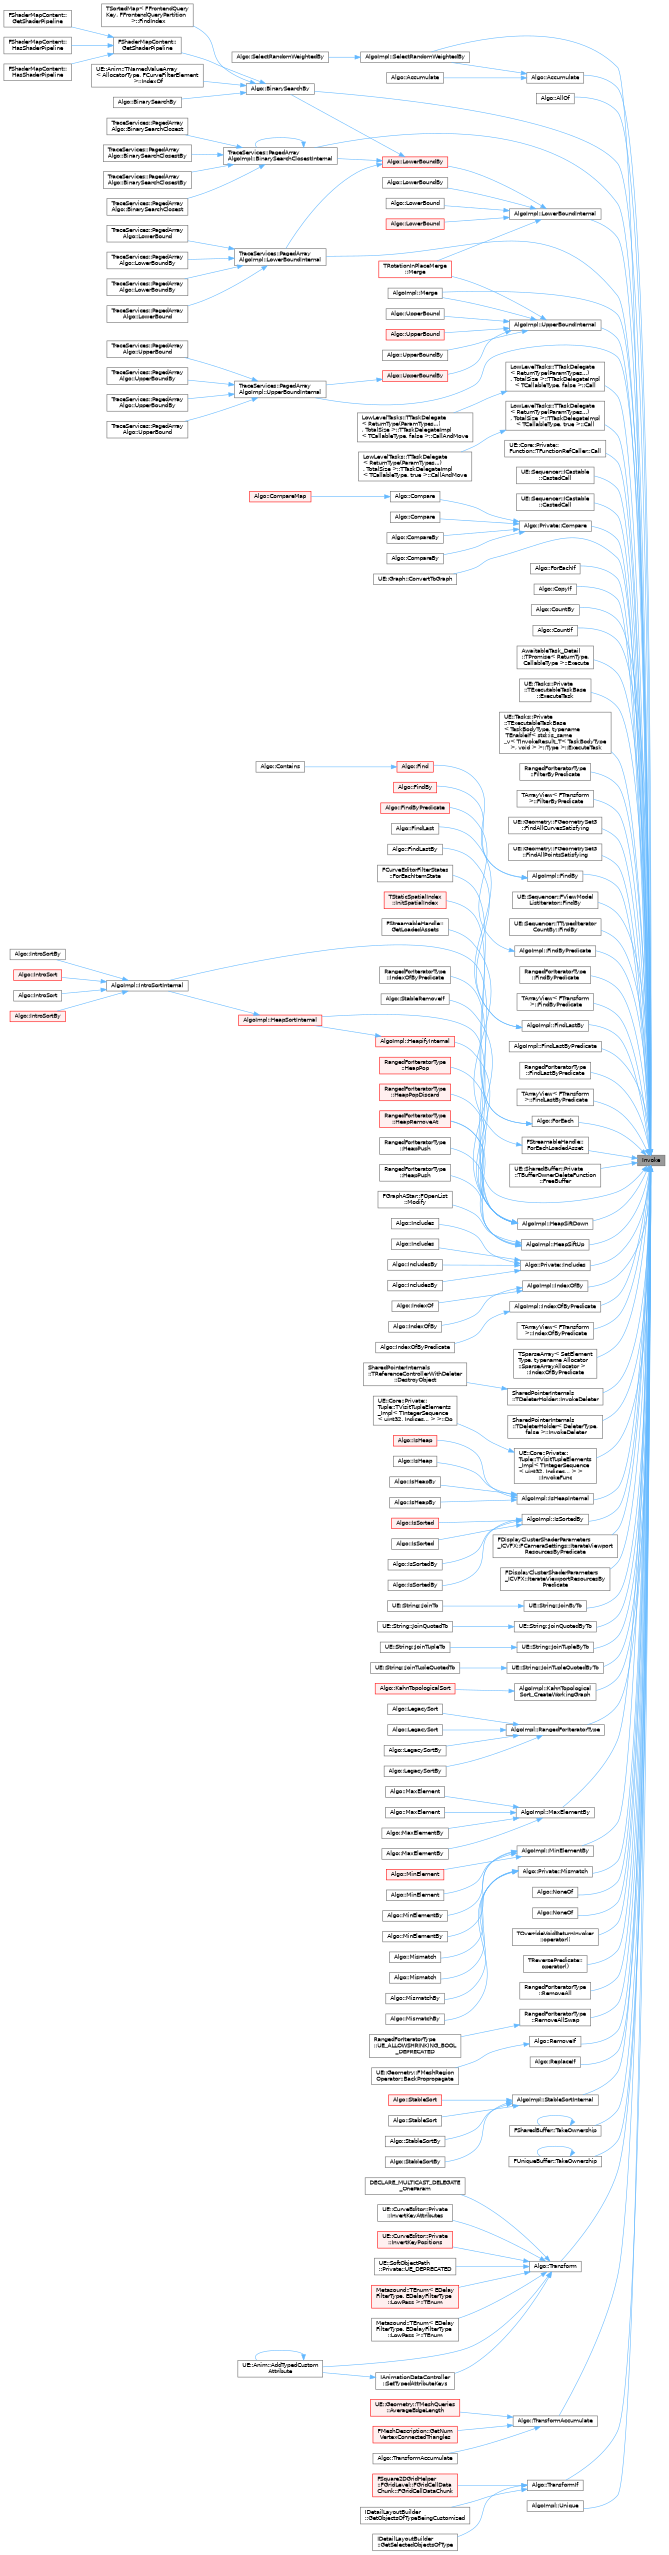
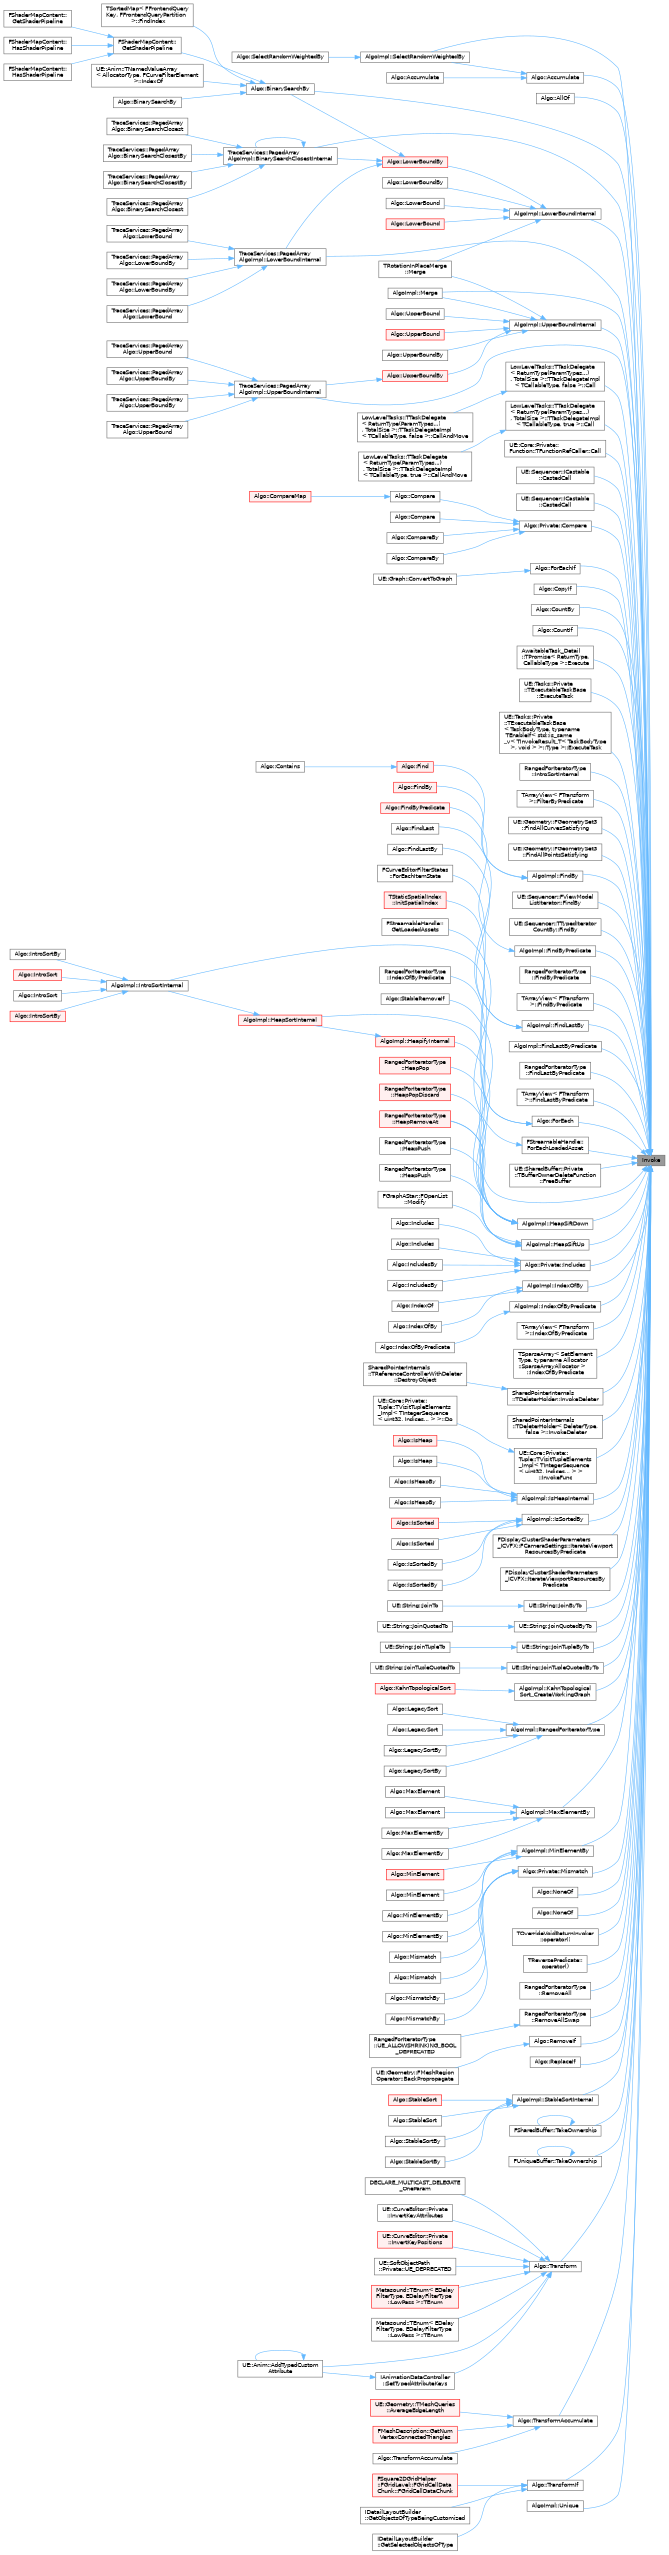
node "TRotationInPlaceMerge ::Merge": color red -> grey40
edge "UE::Graph::ConvertToGraph" -> "Invoke": now "UE::Graph::ConvertToGraph" -> "Algo::ForEachIf"
node "RangedForIteratorType ::FilterByPredicate": label "RangedForIteratorType ::FilterByPredicate" -> "RangedForIteratorType ::IntroSortInternal"
